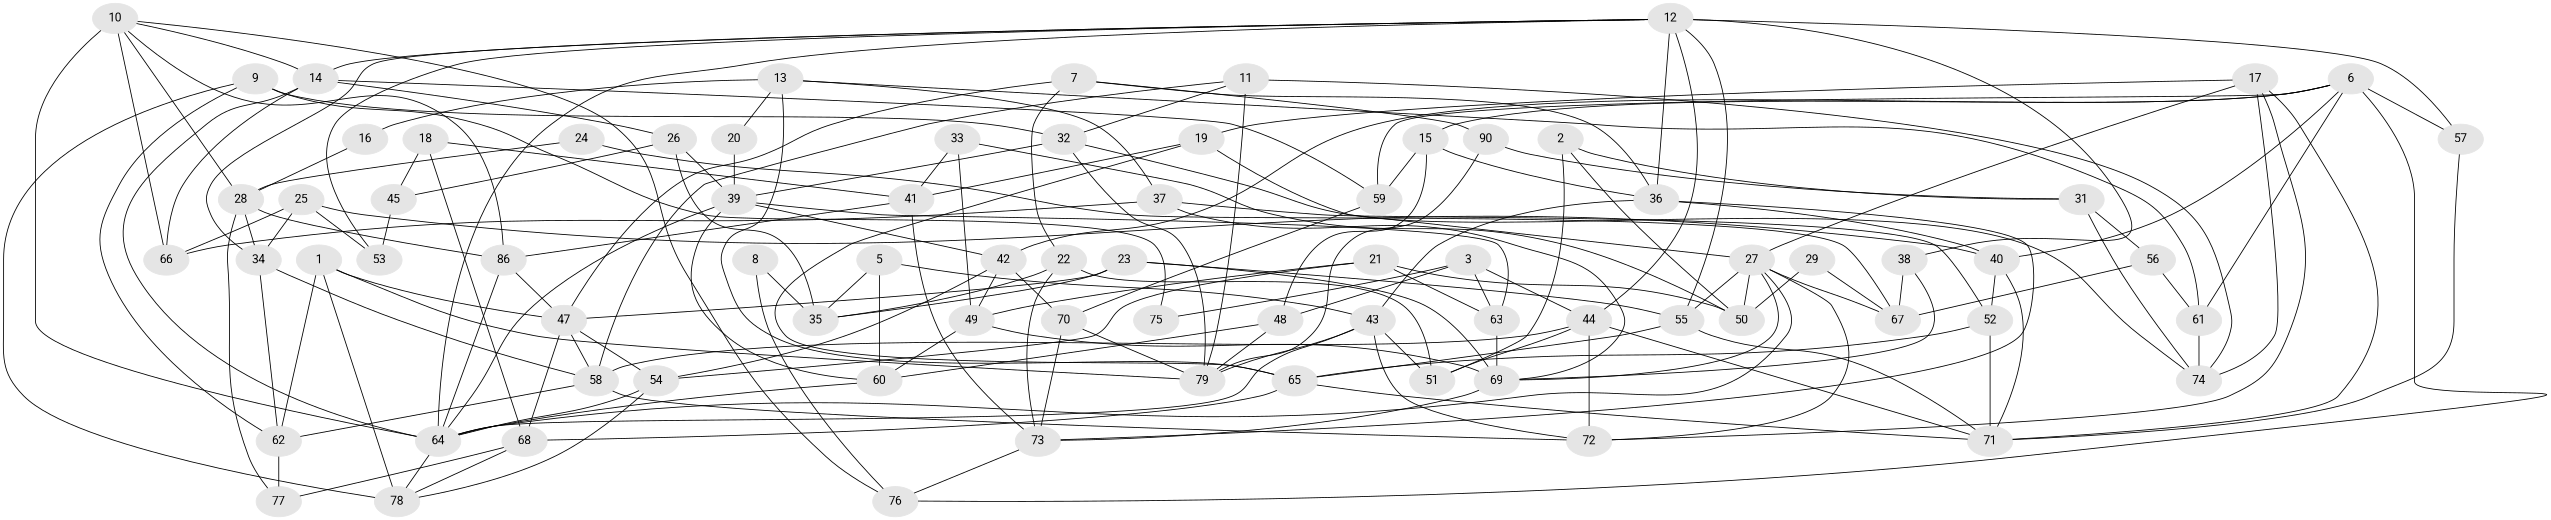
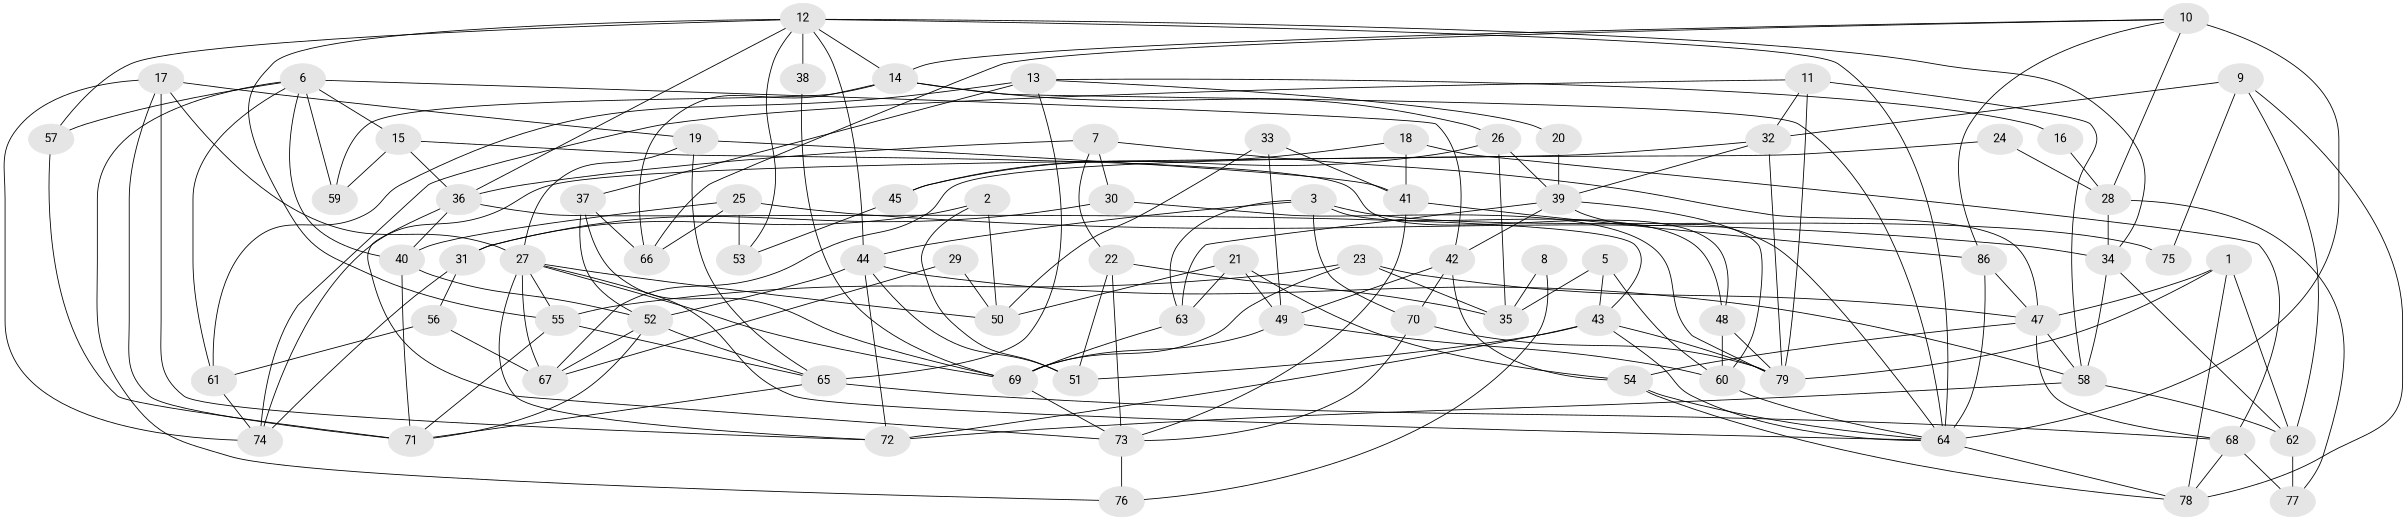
edge "10" -- "76": removed
node "90": label "90" -> "30"
edge "28" -- "86": removed
edge "59" -- "70": now "3" -- "70"
edge "38" -- "67": now "52" -- "67"
edge "44" -- "71": now "44" -- "52"
